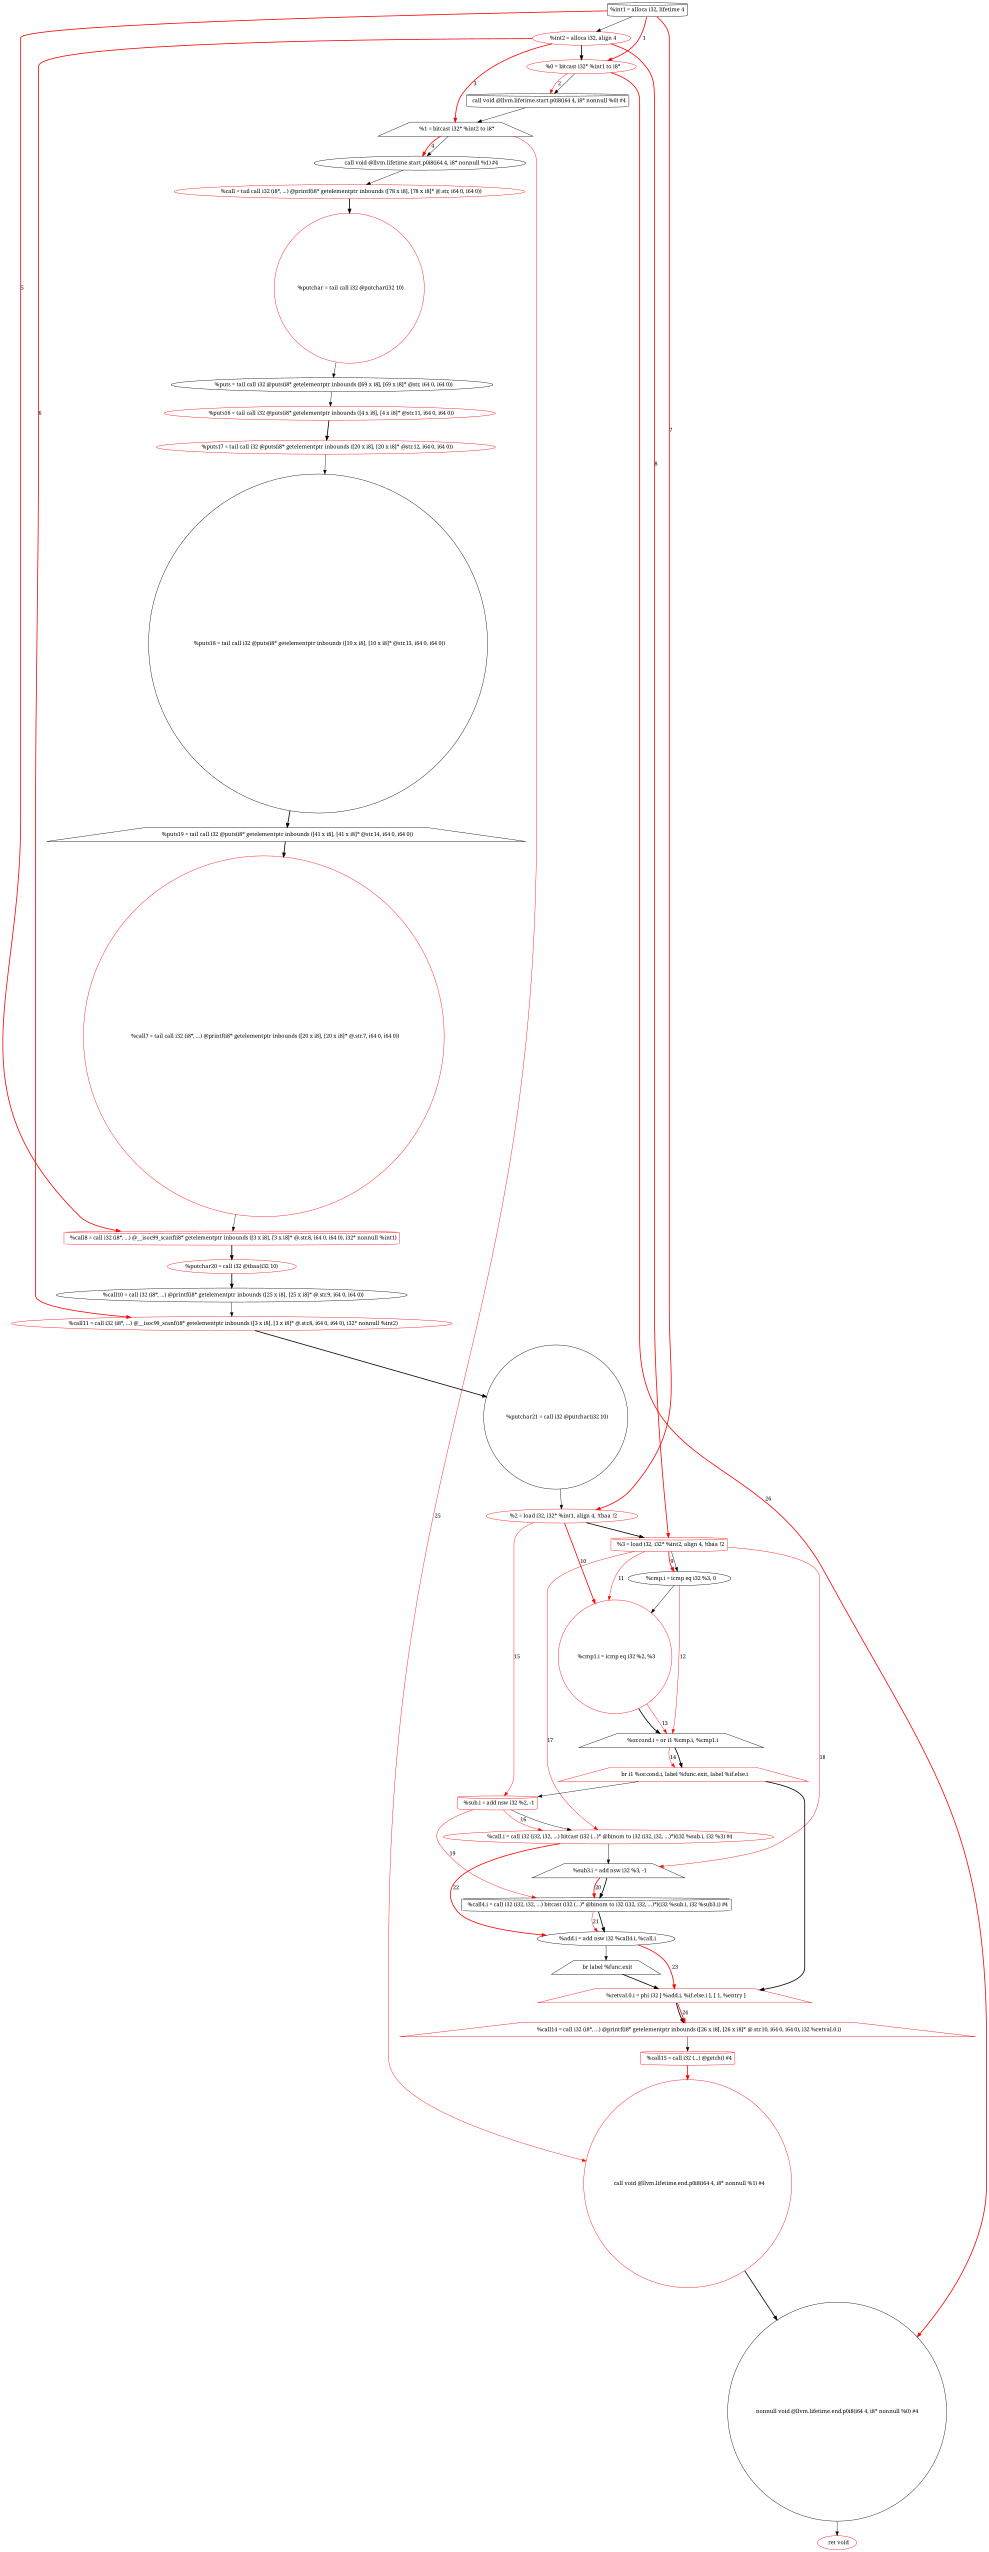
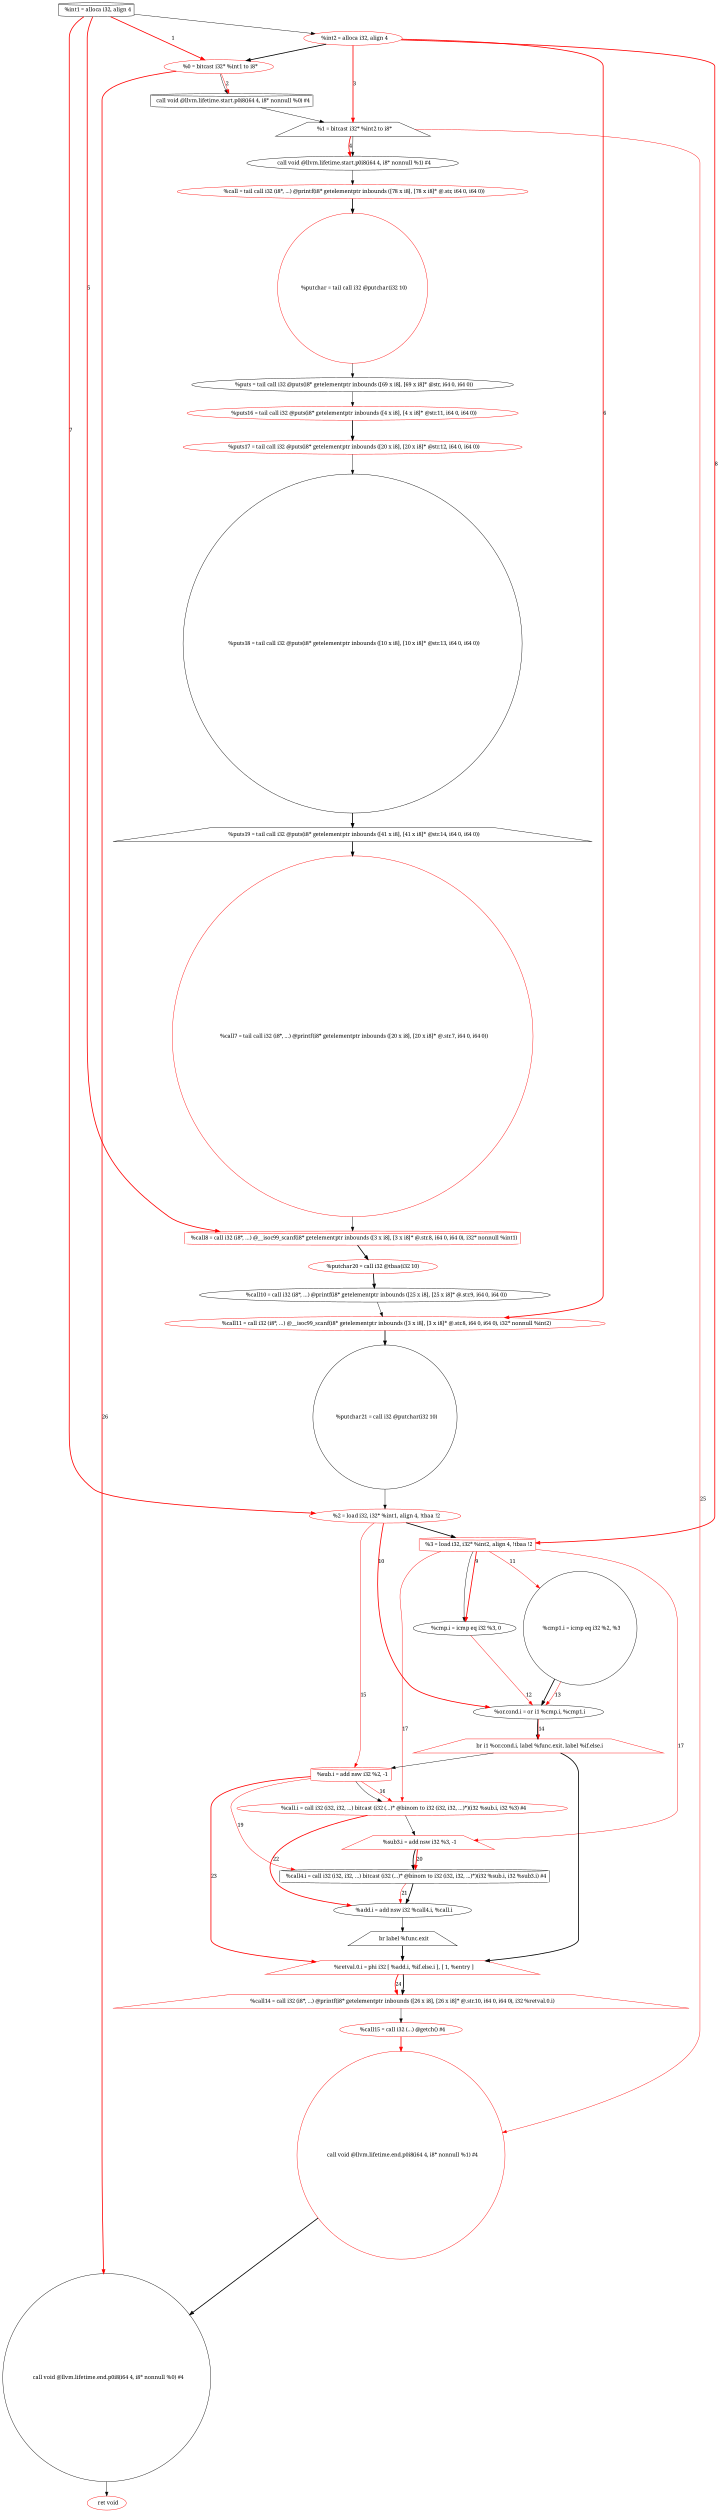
node "%int1 = alloca i32, lifetime 4": label "%int1 = alloca i32, lifetime 4" -> "%int1 = alloca i32, align 4"
edge "%2 = load i32, i32* %int1, align 4, !tbaa !2" -> "%cmp1.i = icmp eq i32 %2, %3": now "%2 = load i32, i32* %int1, align 4, !tbaa !2" -> "%or.cond.i = or i1 %cmp.i, %cmp1.i"
edge "%cmp.i = icmp eq i32 %3, 0" -> "%cmp1.i = icmp eq i32 %2, %3": removed
node "%cmp1.i = icmp eq i32 %2, %3": color red -> black
node "%or.cond.i = or i1 %cmp.i, %cmp1.i": shape trapezium -> ellipse
edge "%3 = load i32, i32* %int2, align 4, !tbaa !2" -> "%sub3.i = add nsw i32 %3, -1": label "18" -> "17"
node "%sub3.i = add nsw i32 %3, -1": color black -> red
edge "%add.i = add nsw i32 %call4.i, %call.i" -> "%retval.0.i = phi i32 [ %add.i, %if.else.i ], [ 1, %entry ]": now "%sub.i = add nsw i32 %2, -1" -> "%retval.0.i = phi i32 [ %add.i, %if.else.i ], [ 1, %entry ]"
node "%call15 = call i32 (...) @getch() #4": shape cylinder -> ellipse
node "nonnull void @llvm.lifetime.end.p0i8(i64 4, i8* nonnull %0) #4": label "nonnull void @llvm.lifetime.end.p0i8(i64 4, i8* nonnull %0) #4" -> "call void @llvm.lifetime.end.p0i8(i64 4, i8* nonnull %0) #4"
